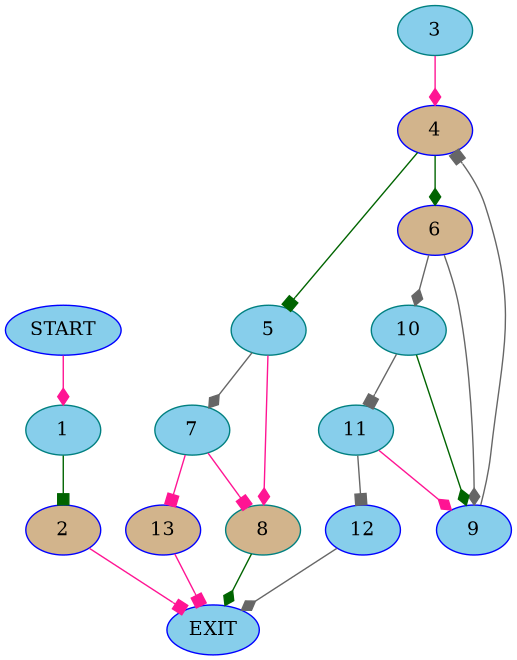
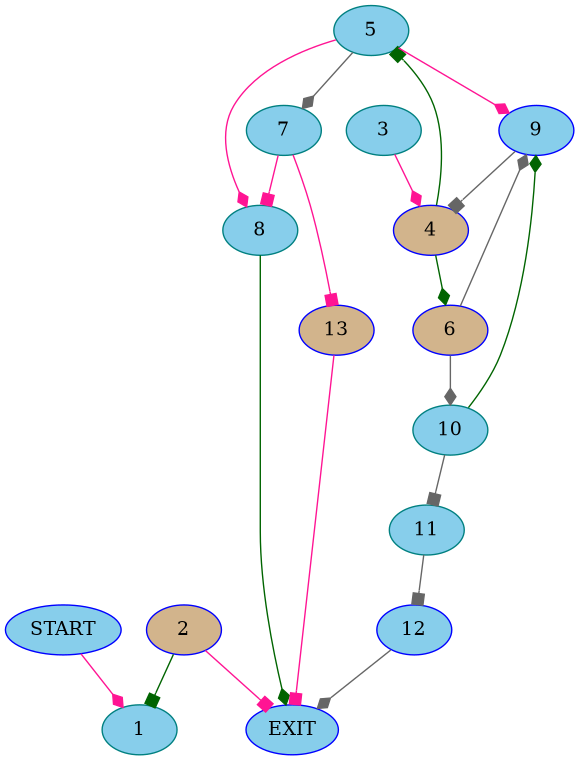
edge "1" -> "2": reversed
edge "11" -> "9": now "5" -> "9"
node "8": fillcolor tan -> skyblue
